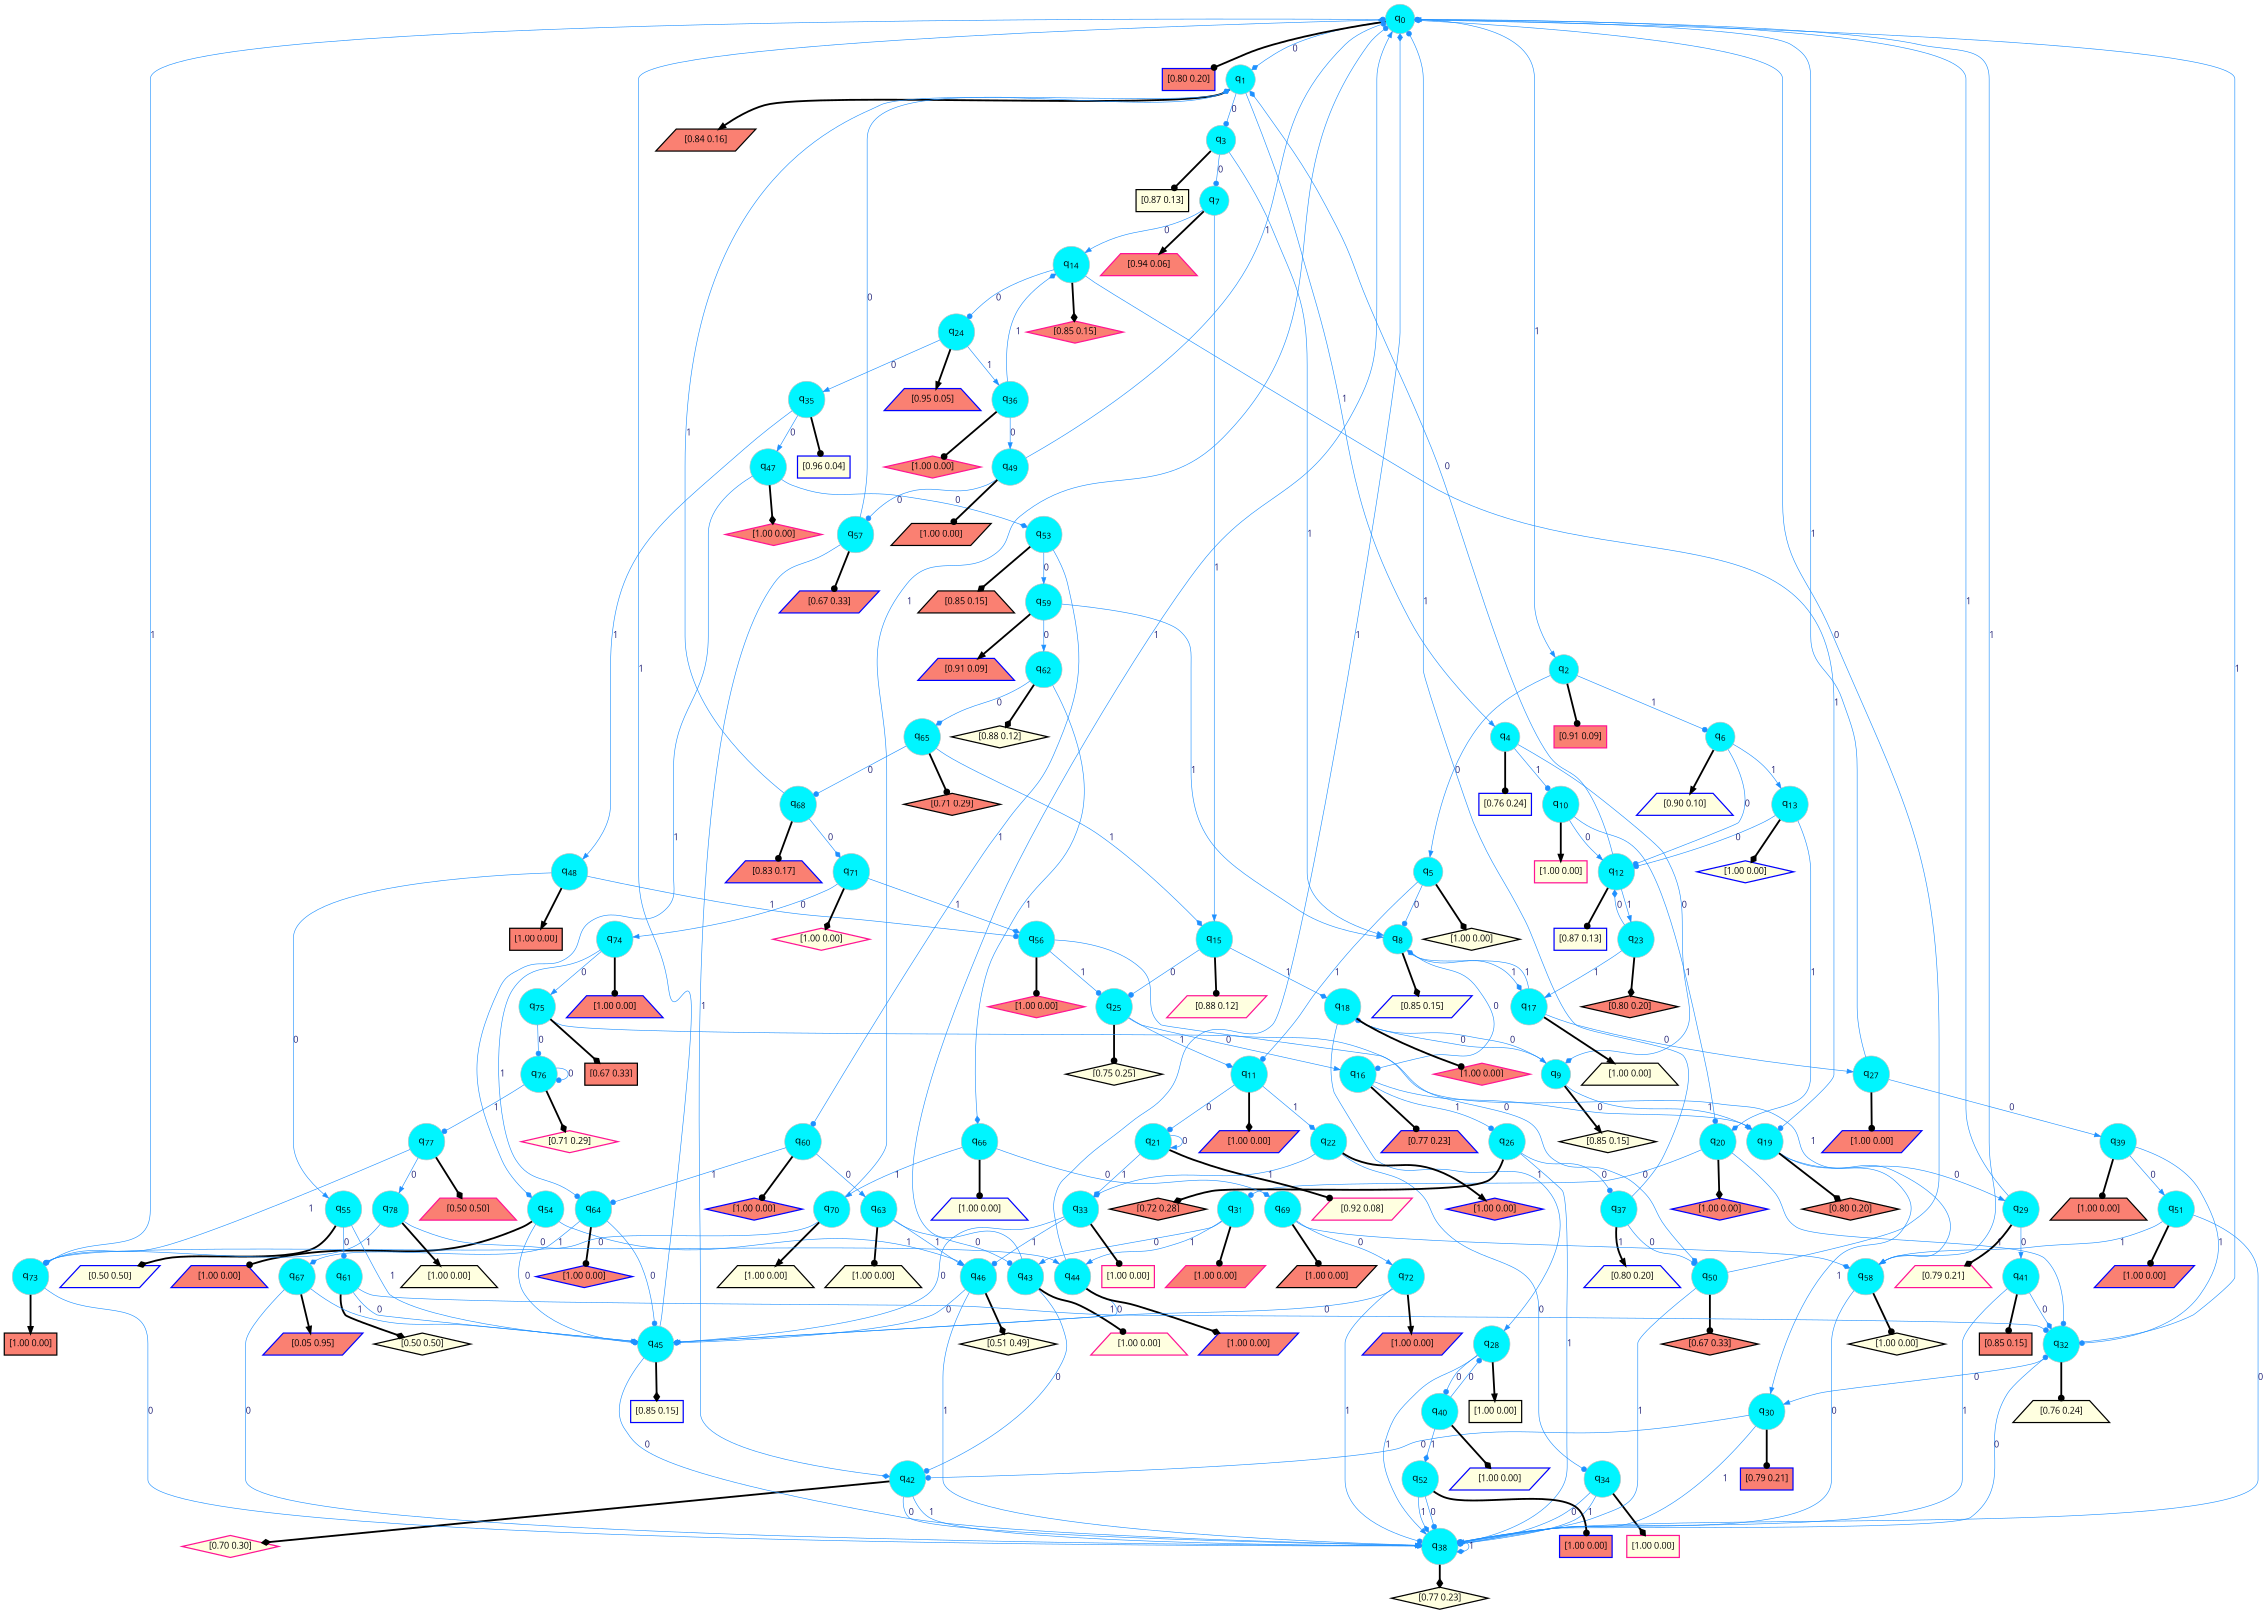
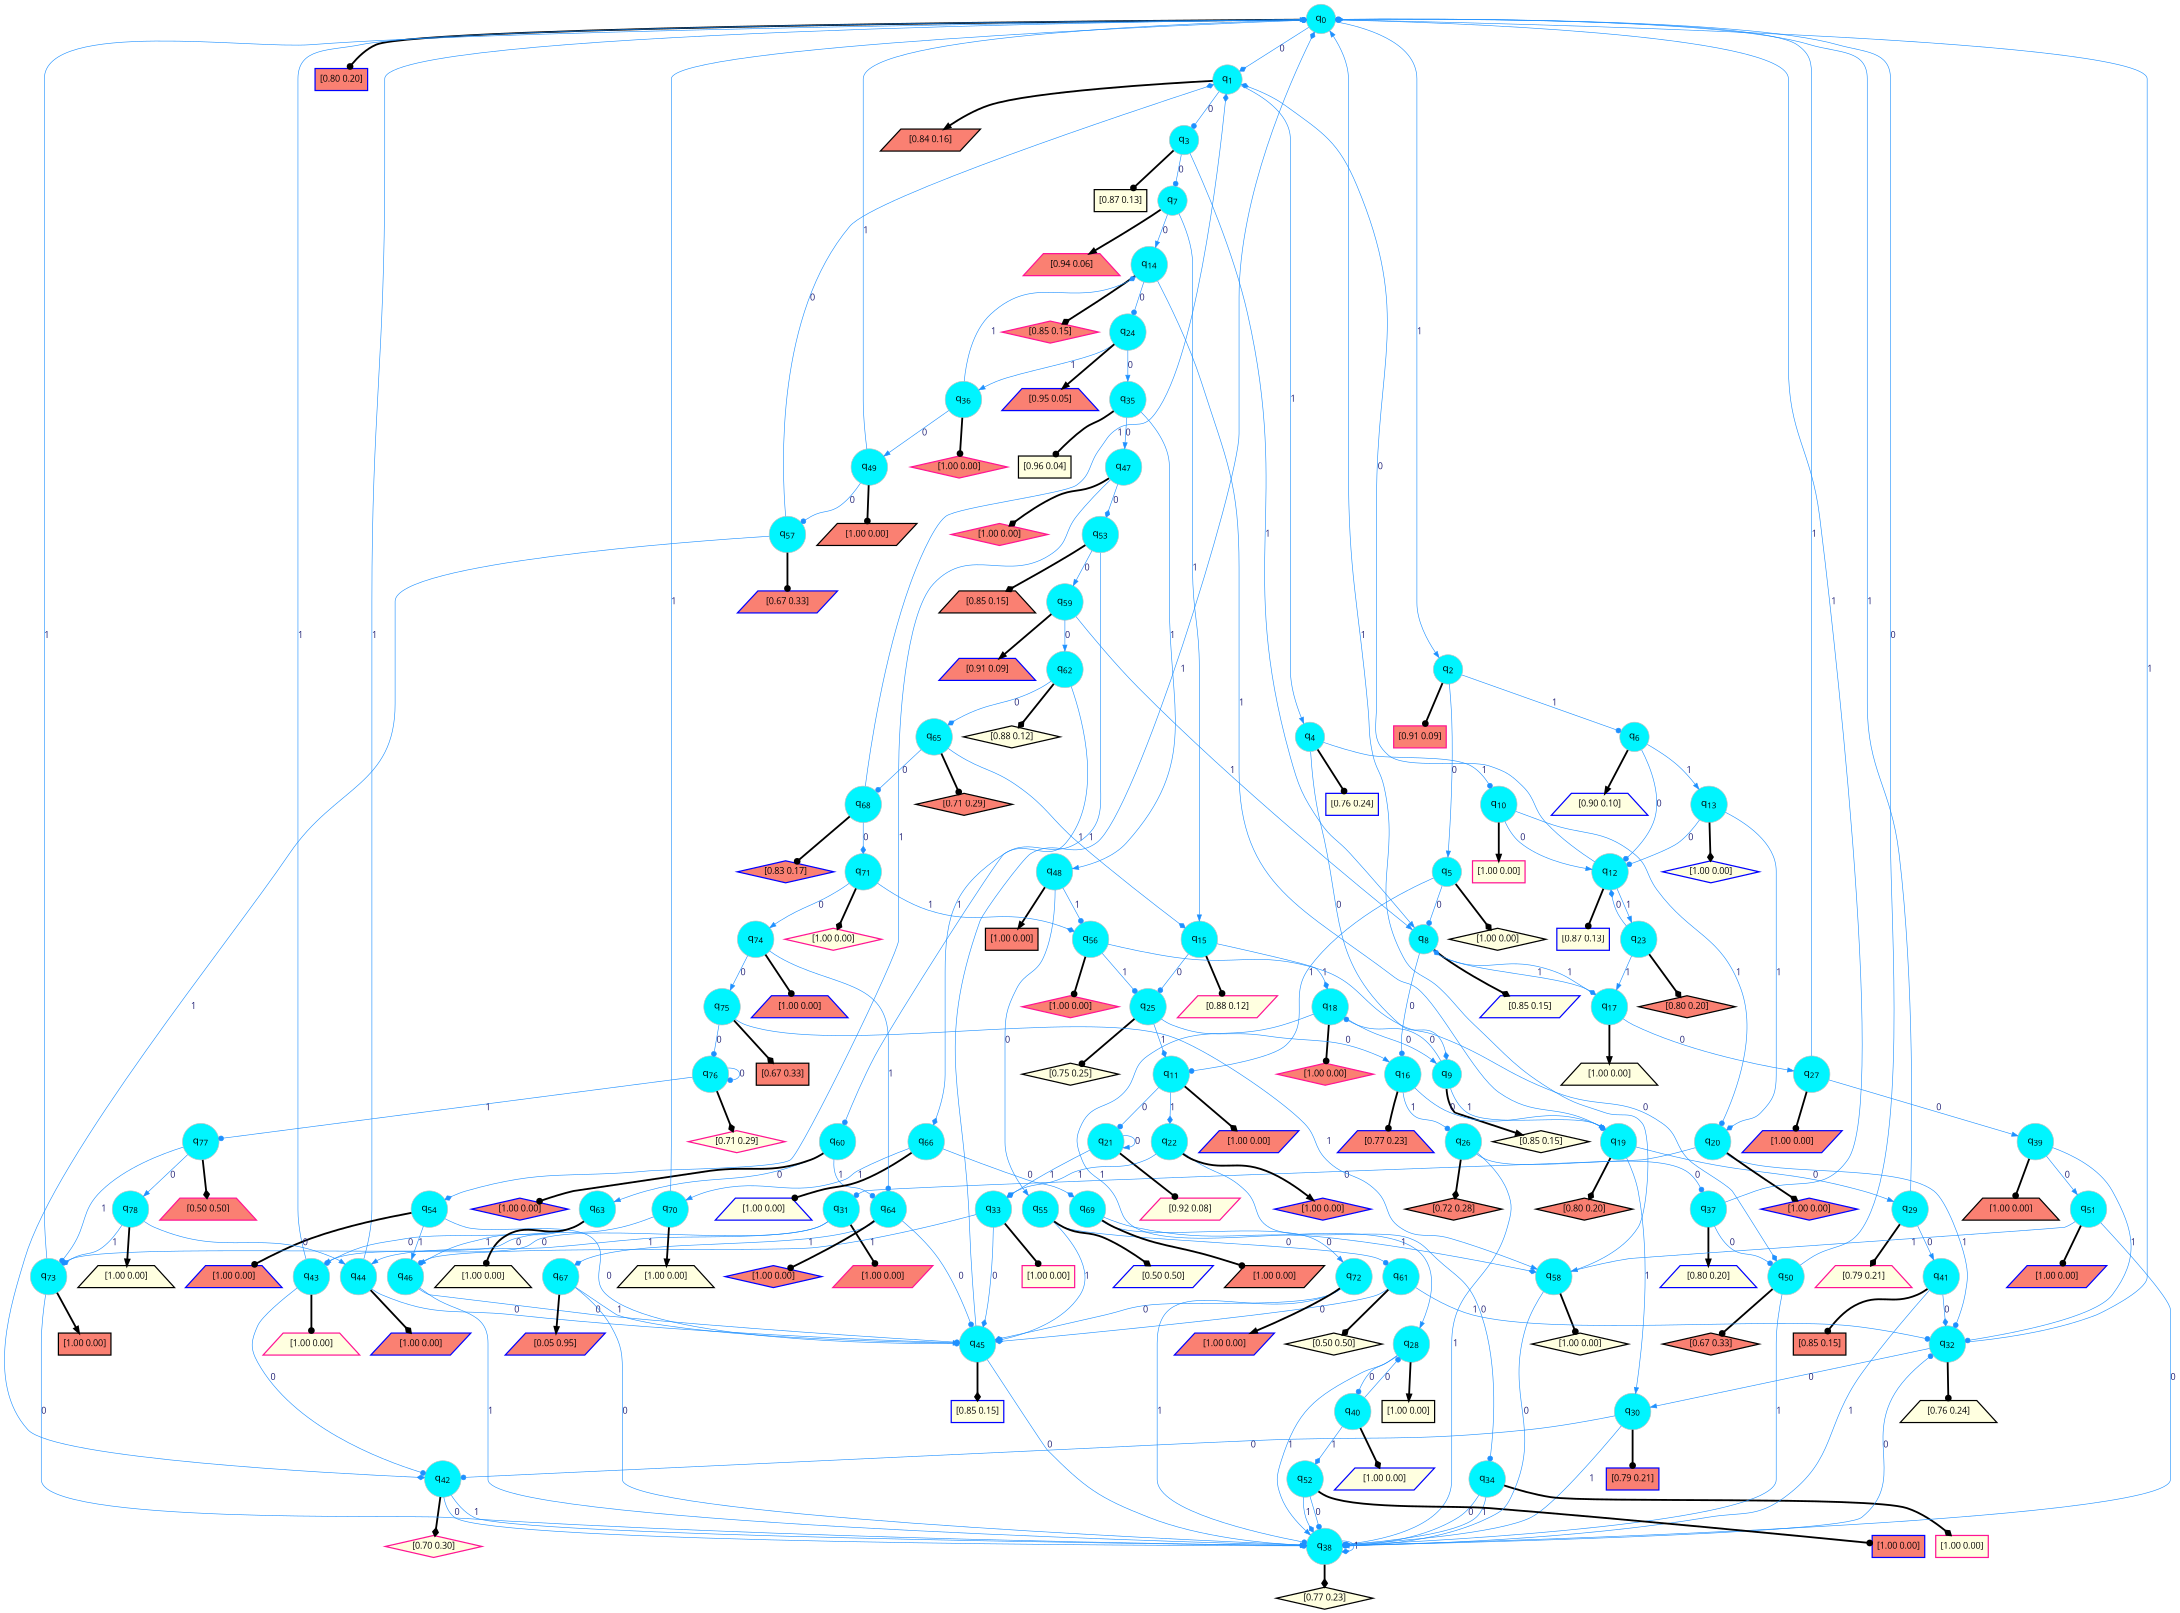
node "[0.96 0.04]": color blue -> black
node "[0.83 0.17]": shape trapezium -> diamond
node "[0.51 0.49]": removed
